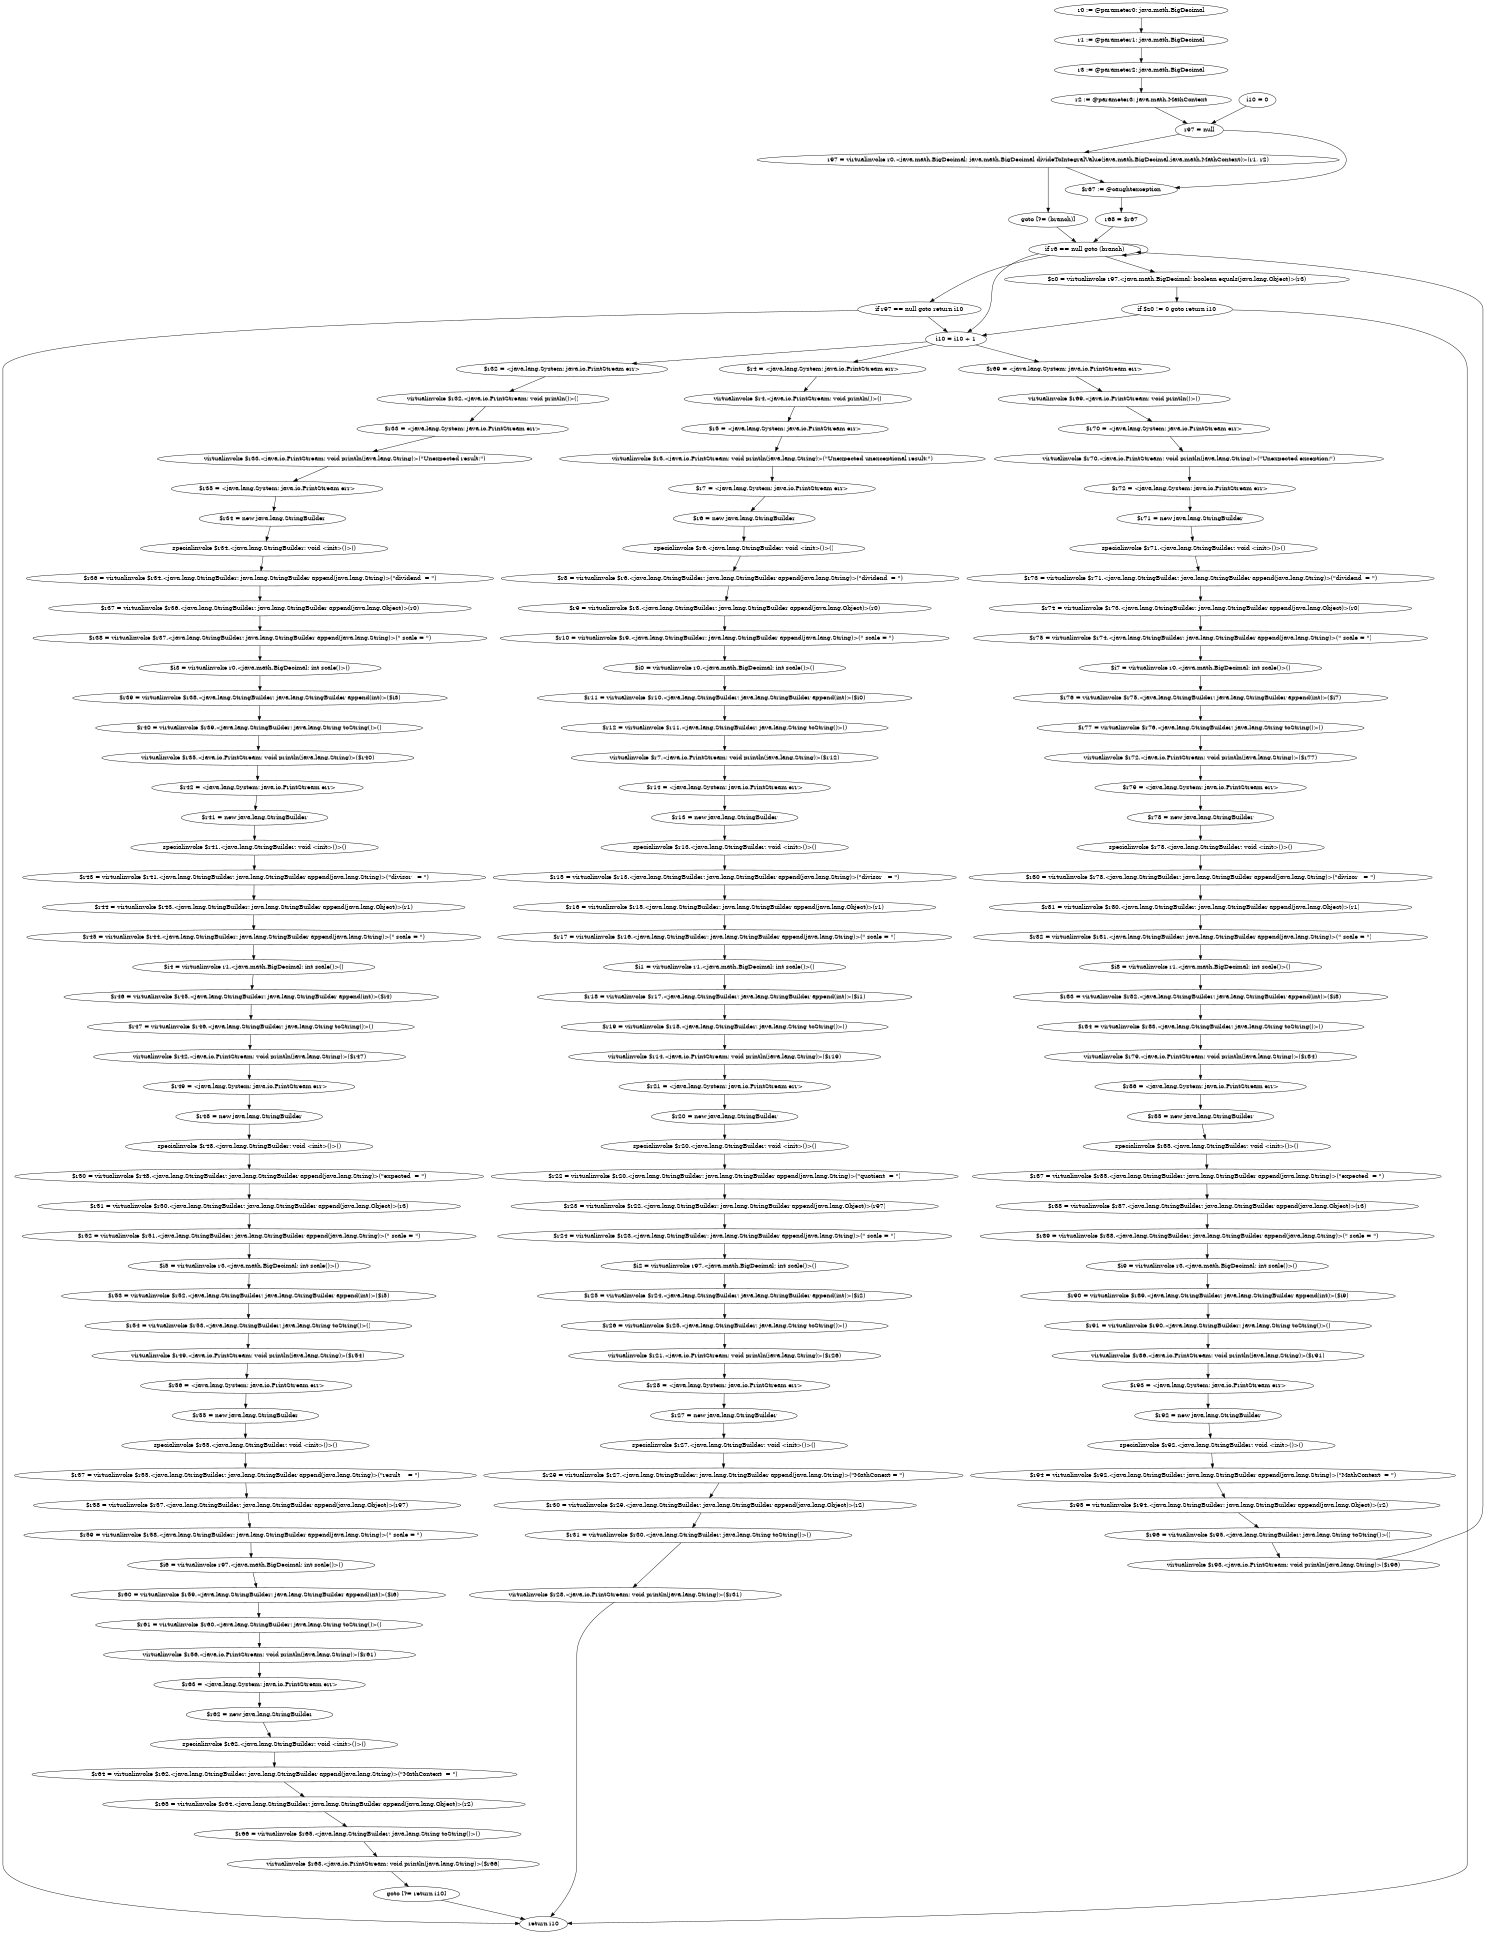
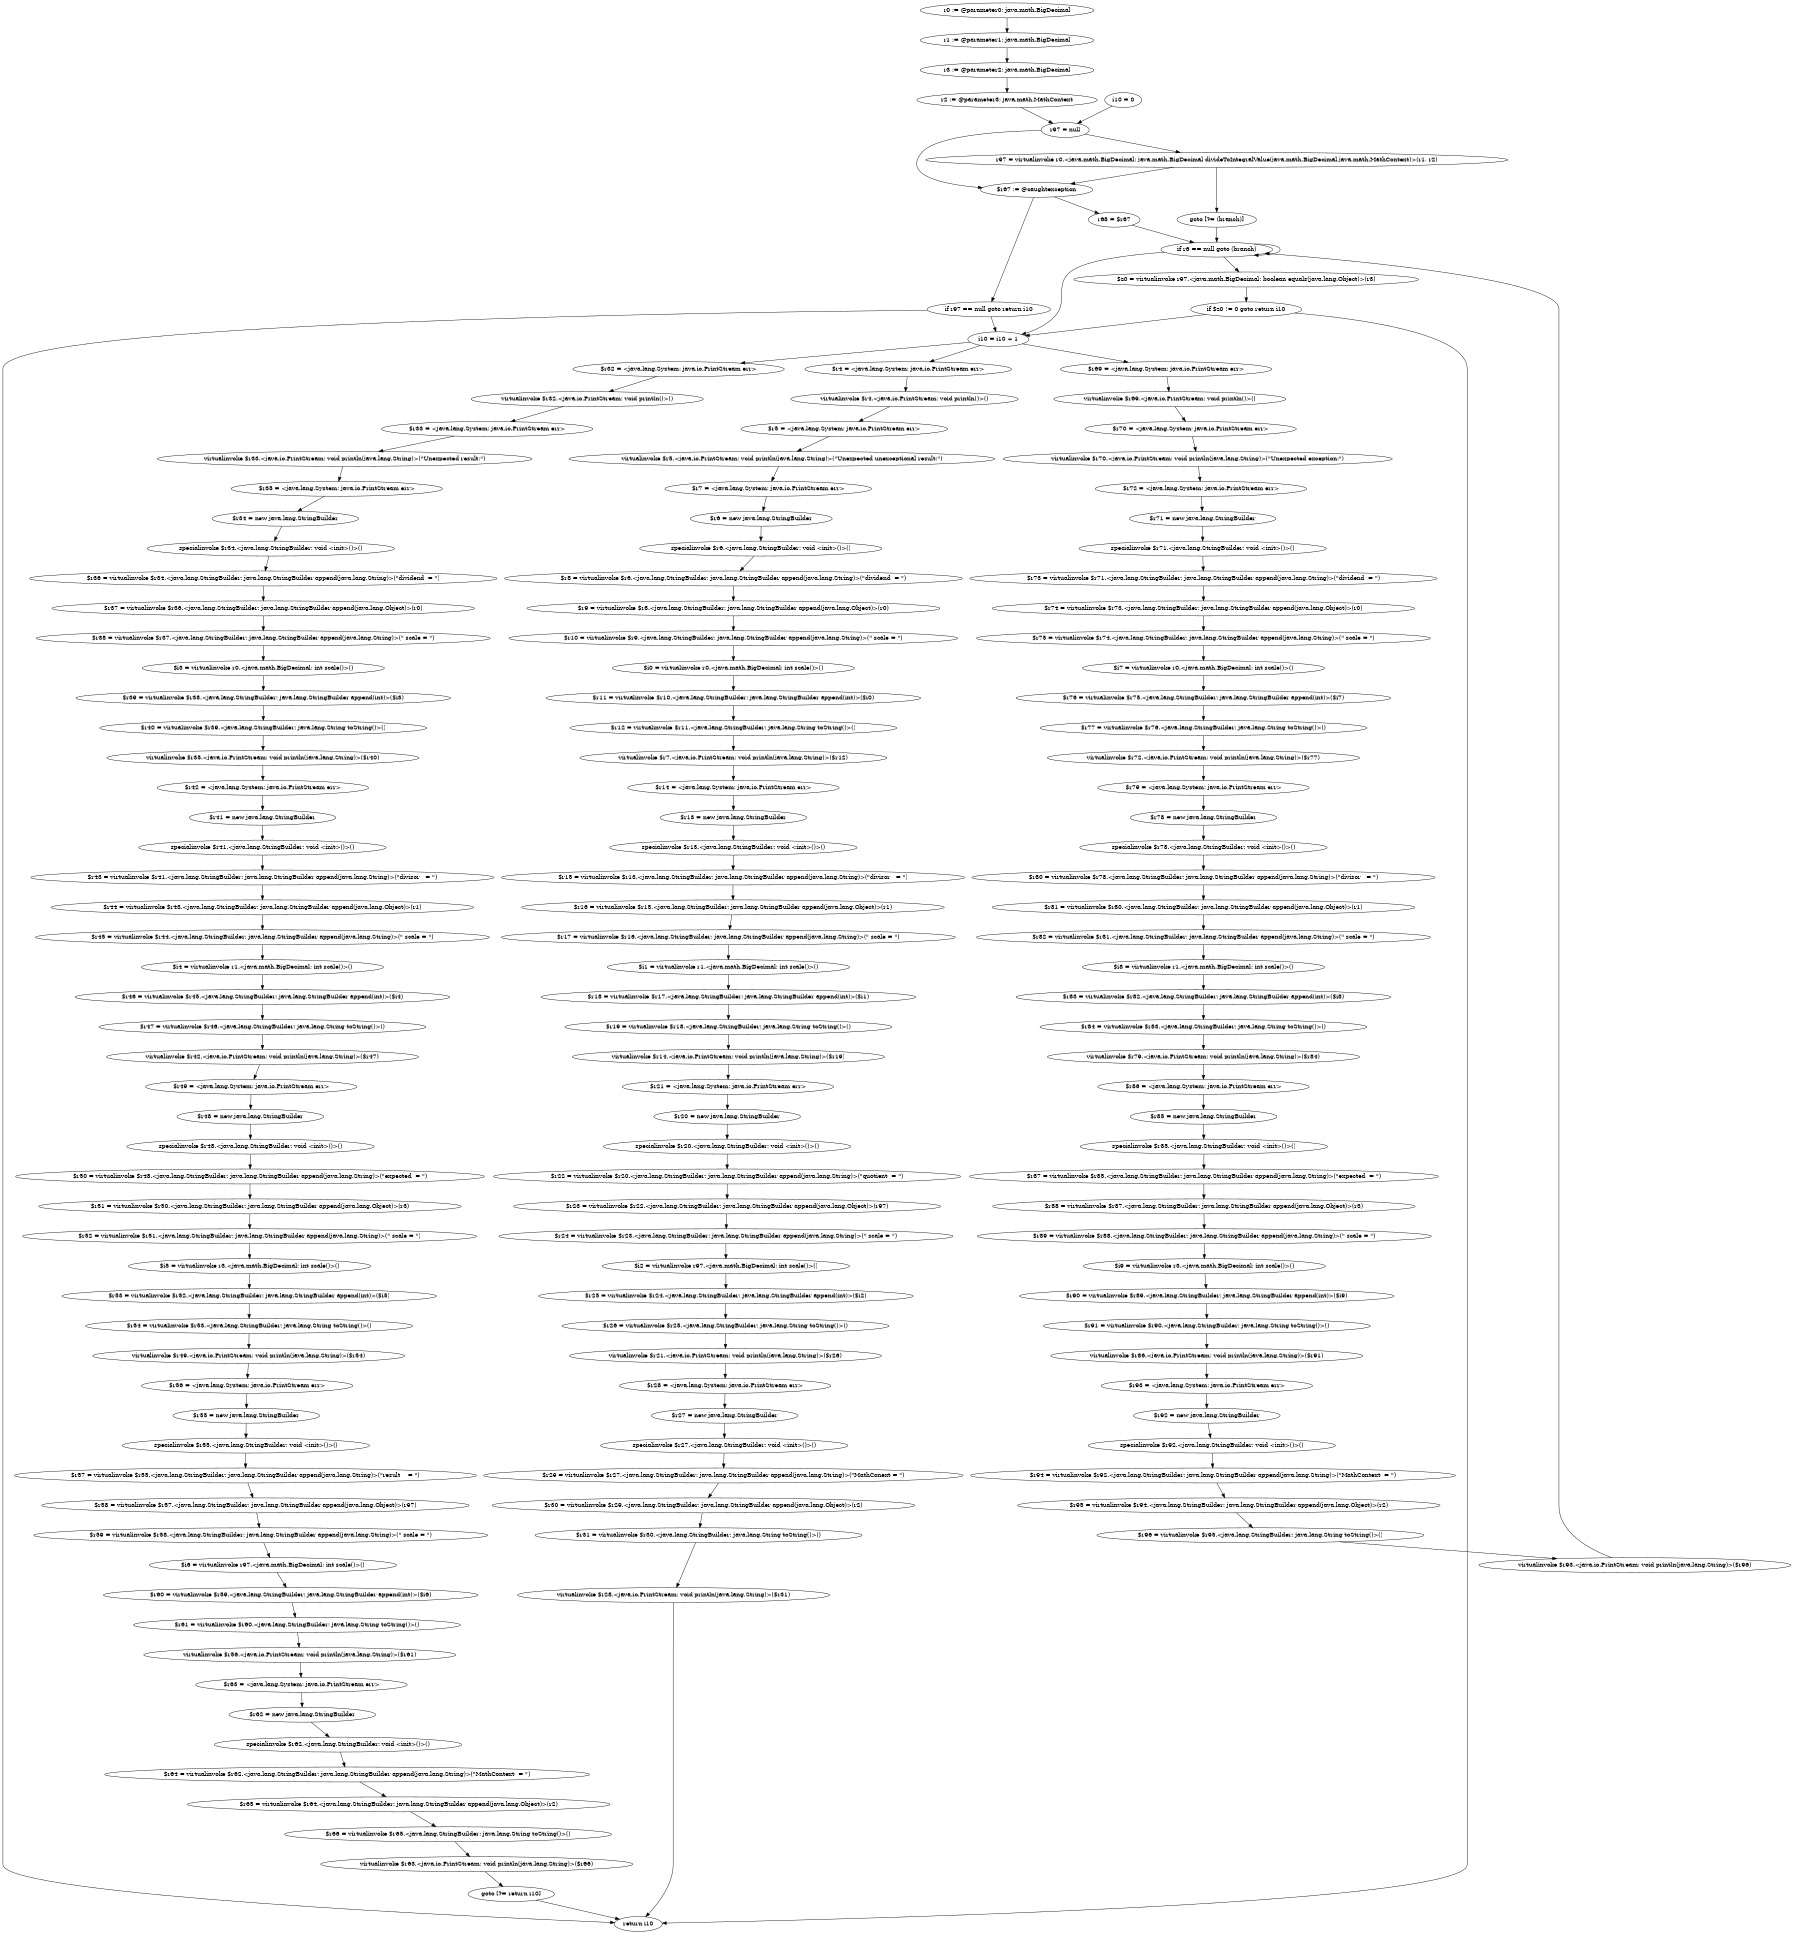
edge "if r6 == null goto (branch)" -> "if r97 == null goto return i10": now "$r67 := @caughtexception" -> "if r97 == null goto return i10"
